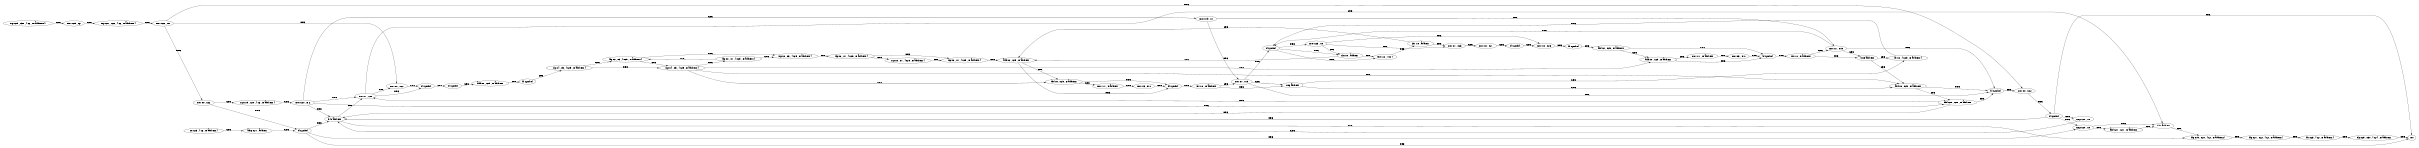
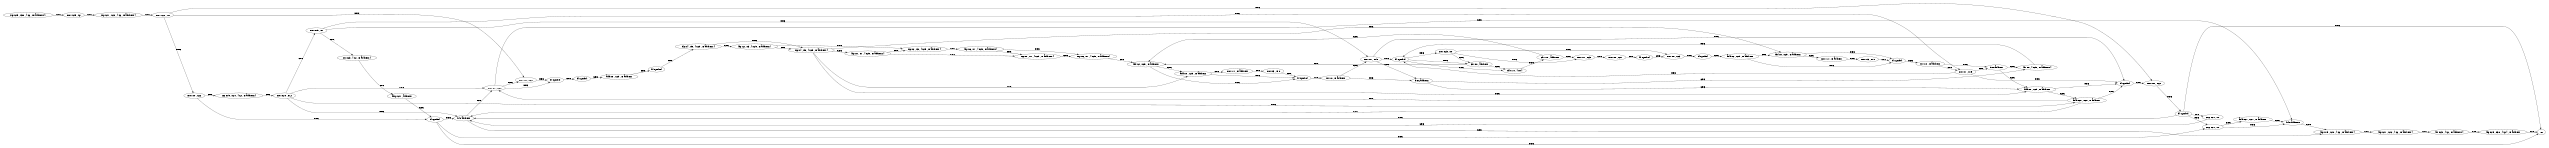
edge "mov x19 , x1" -> "str x23 , [ sp , # address ]": added, label "CFG"
edge "ldp x0 , x1 , [ x29 , # address ]" -> "ldp x2 , x3 , [ x29 , # address ]": now "ldp x0 , x1 , [ x29 , # address ]" -> "stp x0 , x1 , [ x29 , # address ]"
